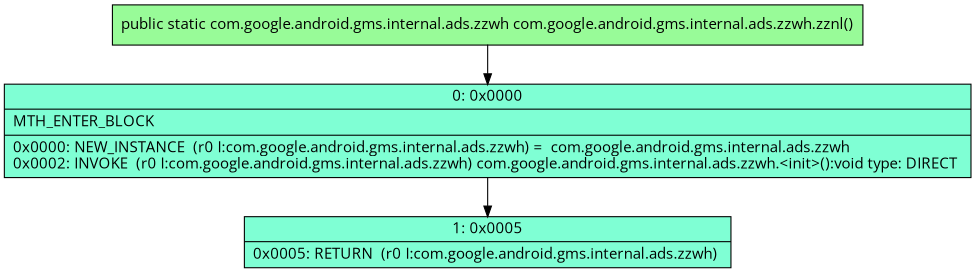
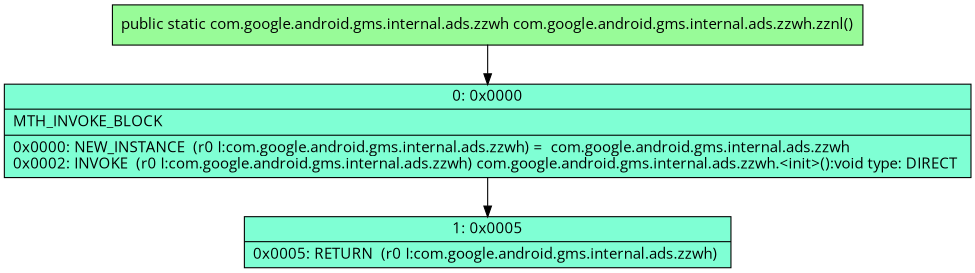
node "0: 0x0000": text "MTH_ENTER_BLOCK" -> "MTH_INVOKE_BLOCK"
